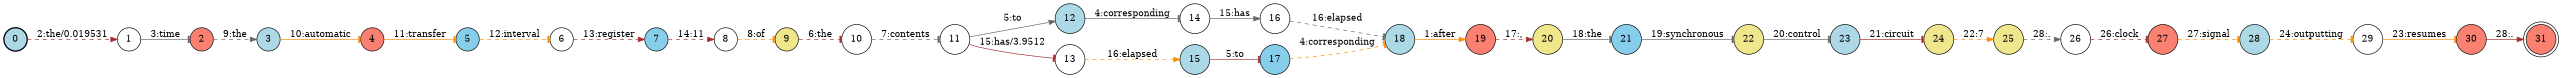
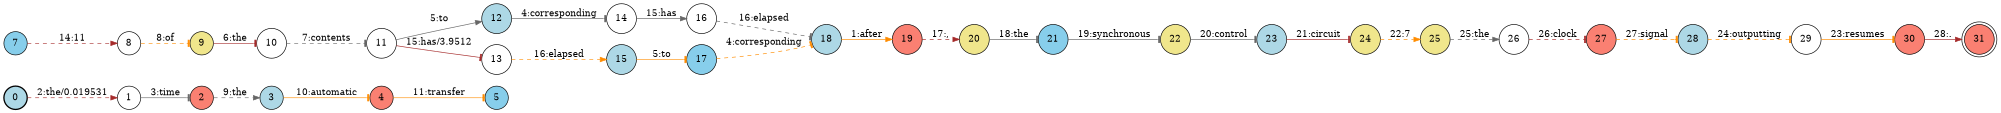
edge "25" -> "26": label "28:." -> "25:the"
node "6": removed
edge "9" -> "10": style dashed -> solid
edge "15" -> "17": color brown -> darkorange
